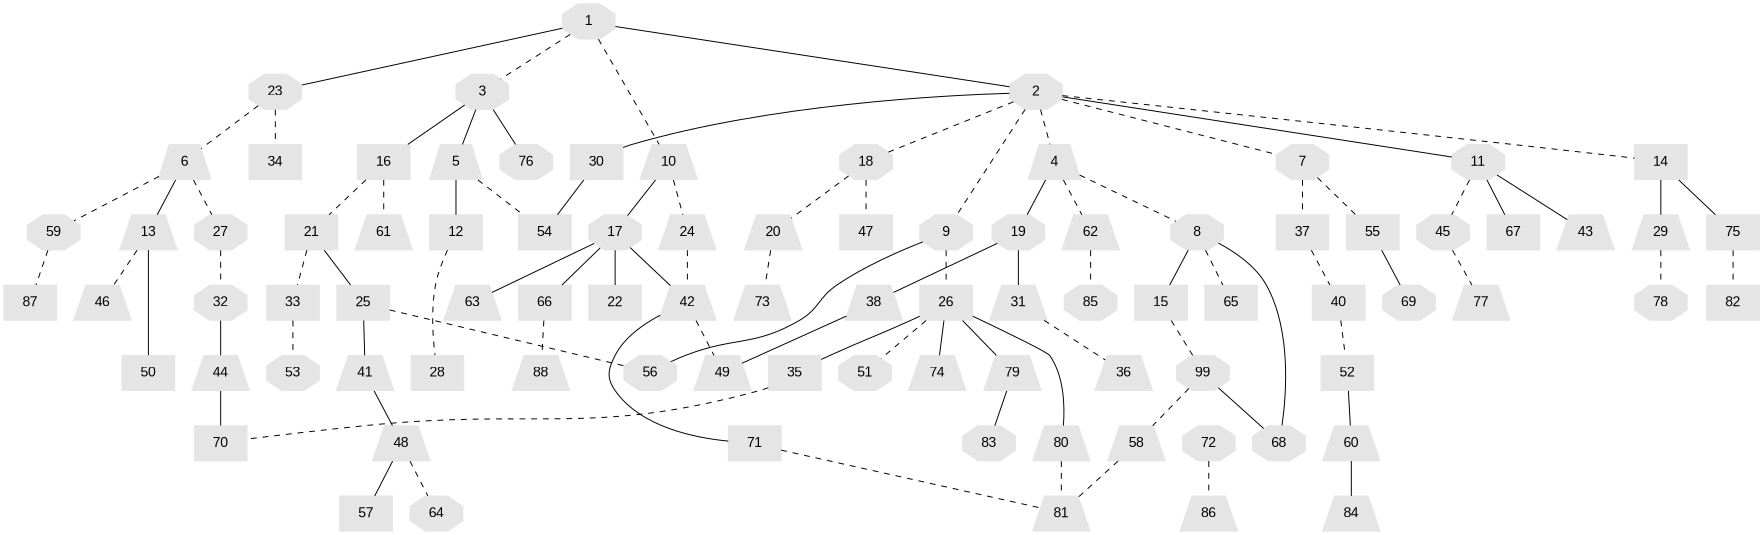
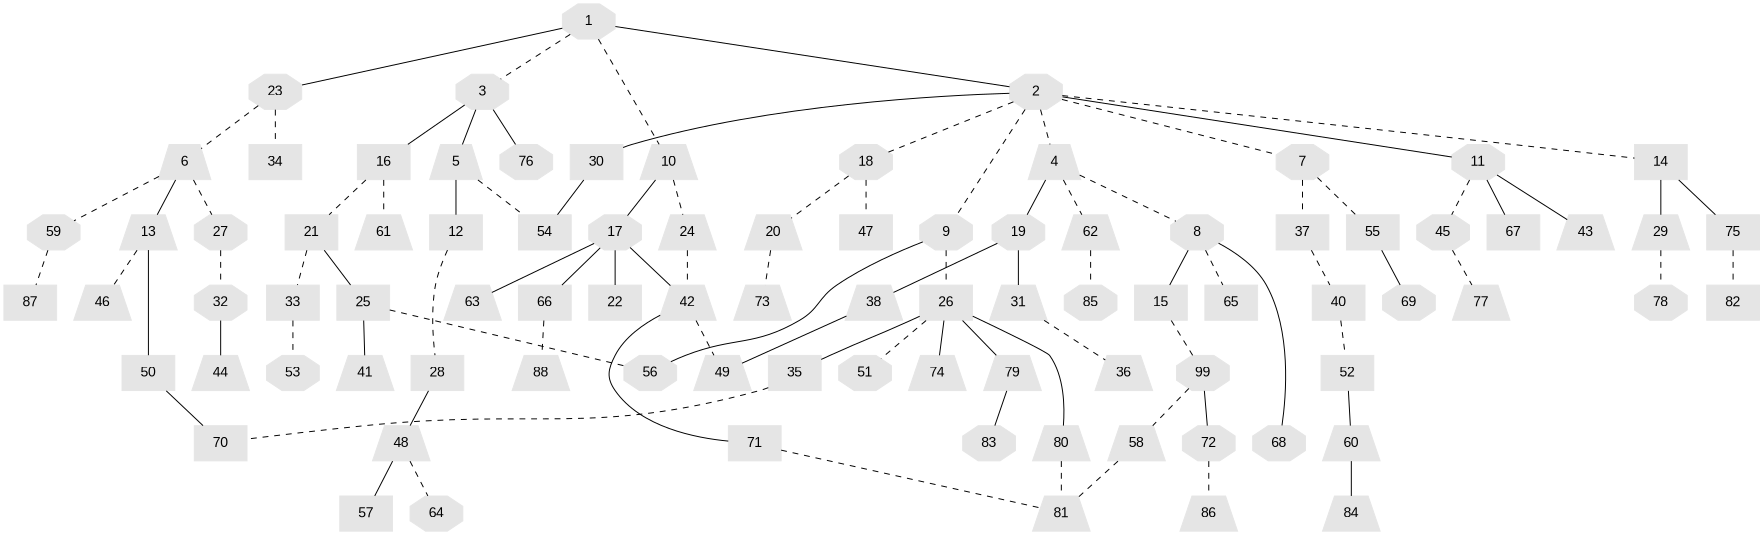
edge "44" -- "70": now "50" -- "70"
edge "41" -- "48": now "28" -- "48"
edge "99" -- "68": now "99" -- "72"
